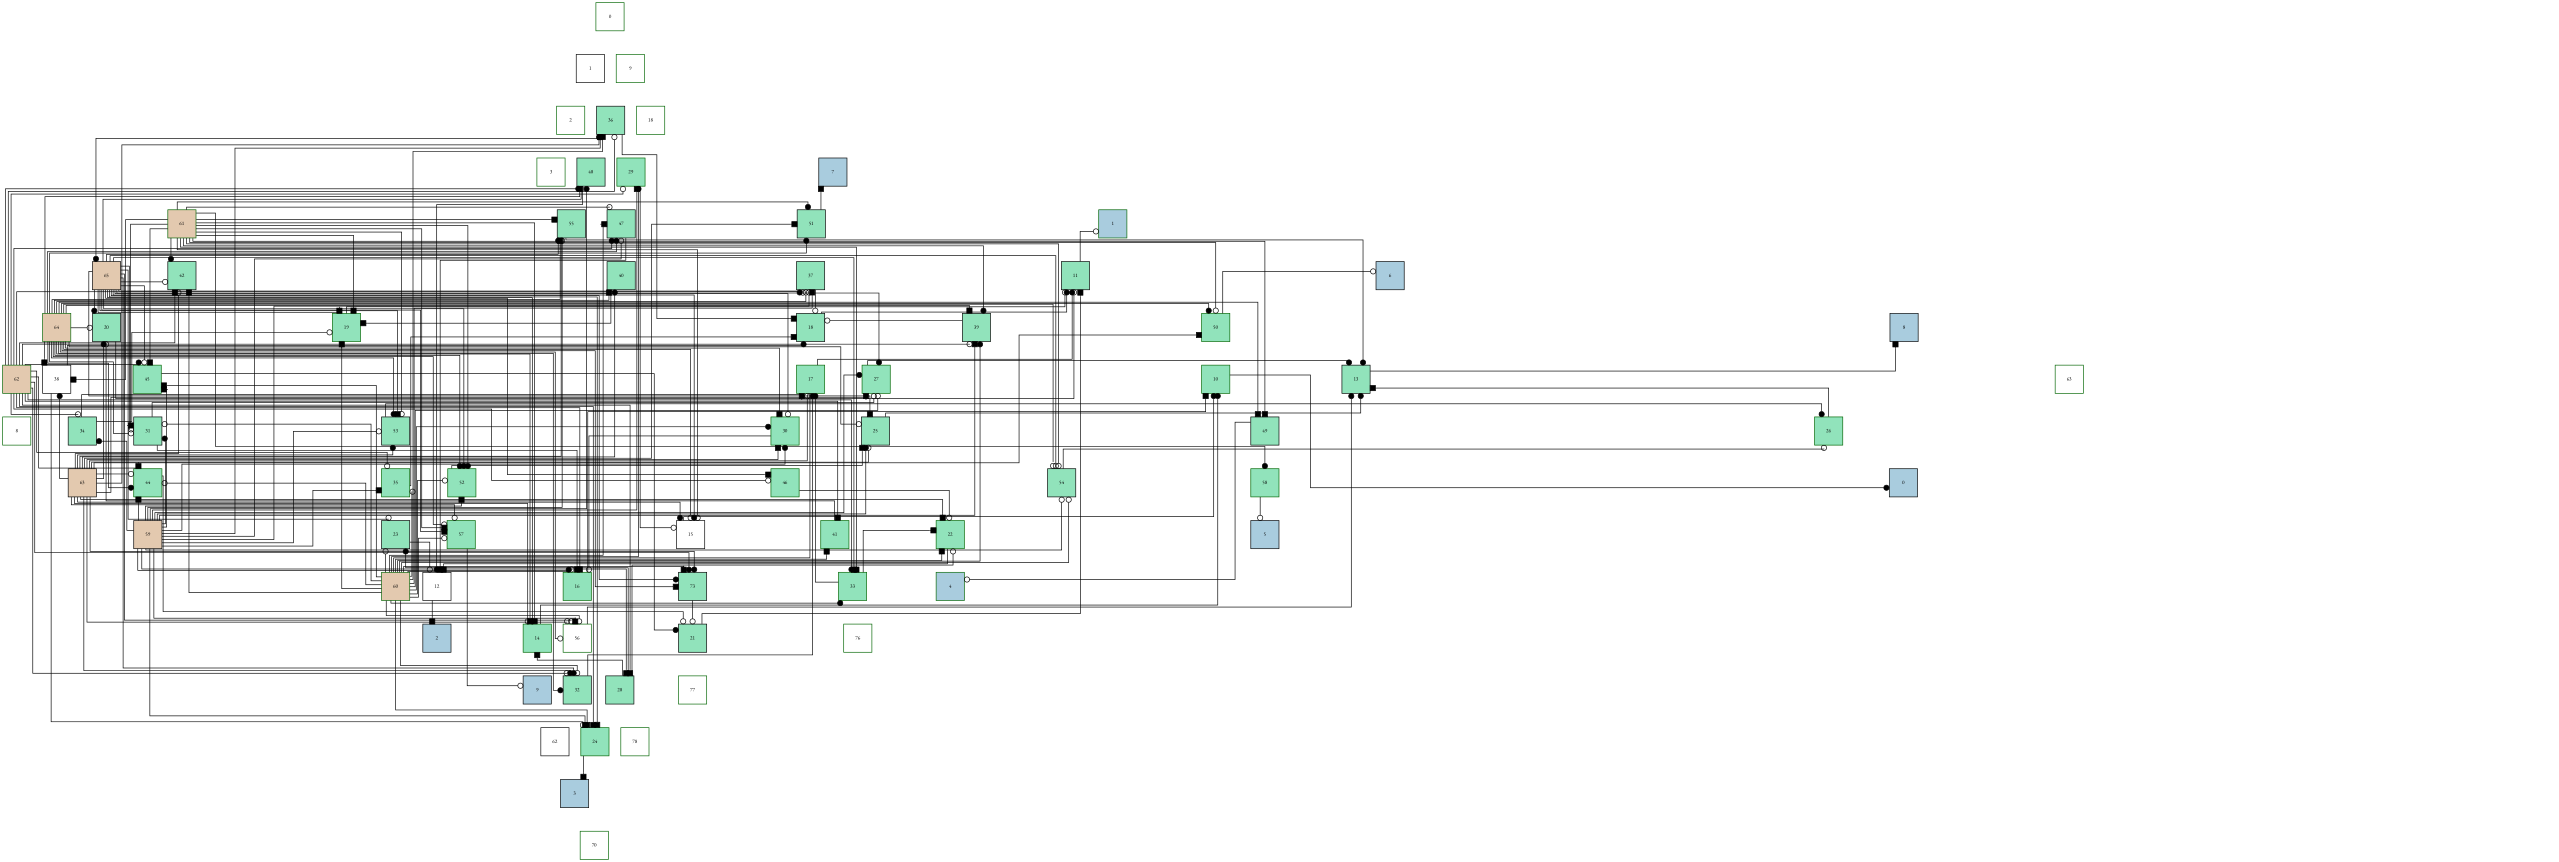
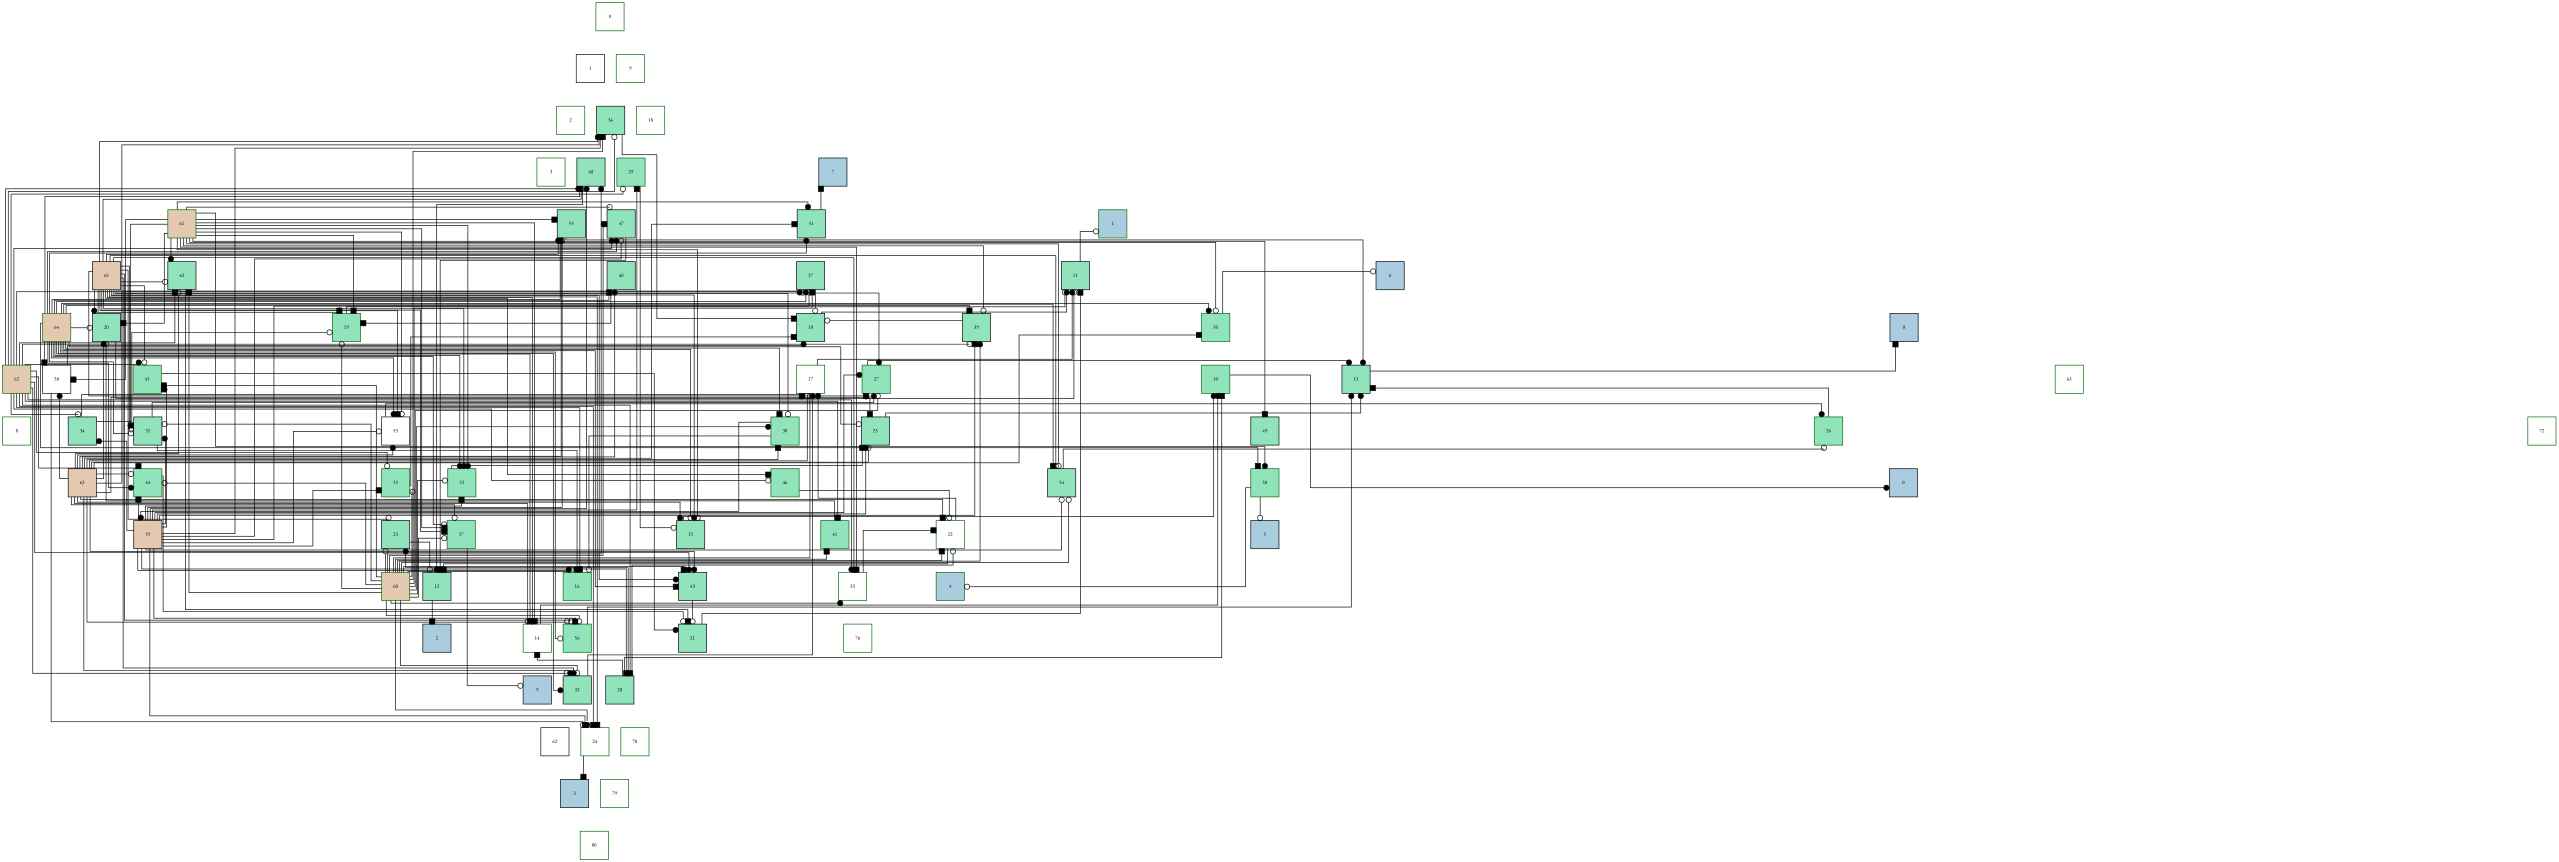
edge "36" -> "65": reversed
edge "61" -> "39": arrowhead dot -> odot
edge "61" -> "45": now "61" -> "20"
edge "64" -> "37": arrowhead odot -> dot
edge "64" -> "49": now "64" -> "58"
edge "64" -> "54": arrowhead odot -> box
node "17": fillcolor #91e3bb -> #ffffff
edge "31" -> "27": arrowhead odot -> dot
edge "16" -> "10": now "28" -> "10"
node "53": fillcolor #91e3bb -> #ffffff
node "72": added
edge "59" -> "30": reversed
edge "60" -> "19": arrowhead box -> odot
edge "33" -> "17": now "22" -> "17"
node "15": fillcolor #ffffff -> #91e3bb
node "22": fillcolor #91e3bb -> #ffffff
edge "60" -> "29": now "60" -> "48"
edge "49" -> "4": now "58" -> "4"
node "12": fillcolor #ffffff -> #91e3bb
node "73": label "73" -> "43"
node "33": fillcolor #91e3bb -> #ffffff
edge "42" -> "21": added
node "14": fillcolor #91e3bb -> #ffffff
node "56": fillcolor #ffffff -> #91e3bb
node "77": removed
edge "60" -> "24": arrowhead box -> dot
node "24": fillcolor #91e3bb -> #ffffff
node "79": added
node "70": label "70" -> "80"
